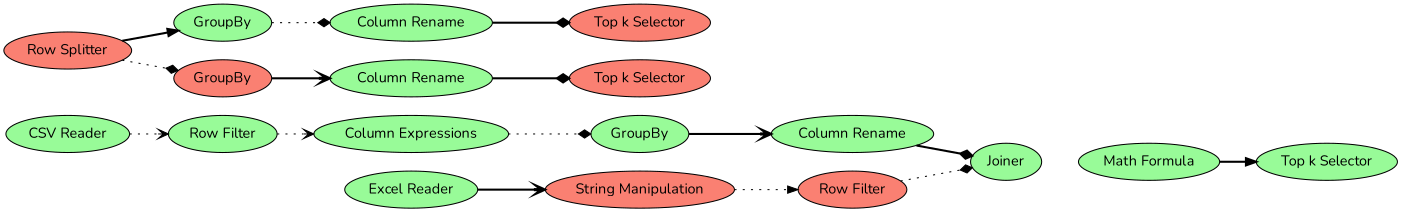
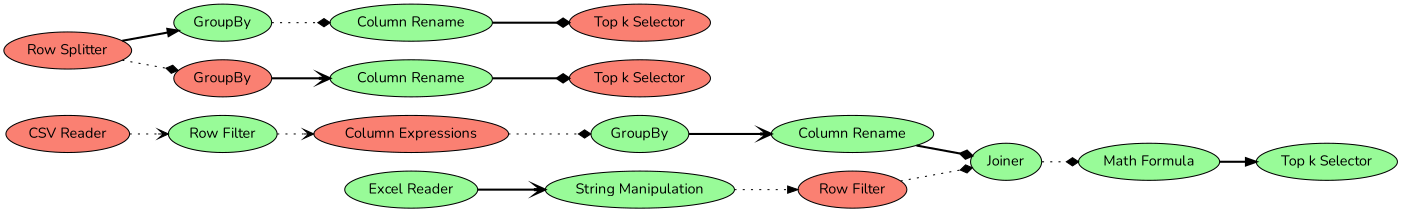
node "CSV Reader": fillcolor palegreen -> salmon
node "Column Expressions": fillcolor palegreen -> salmon
edge "Joiner" -> "Math Formula": added
node "String Manipulation": fillcolor salmon -> palegreen
